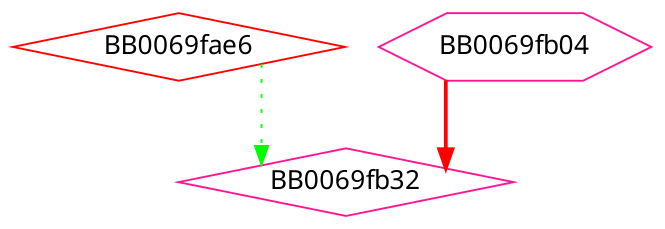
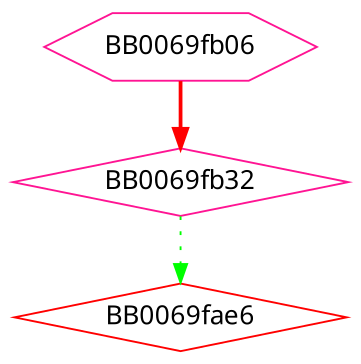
node "BB0069fb04": label "BB0069fb04" -> "BB0069fb06"
edge "BB0069fae6" -> "BB0069fb32": reversed
